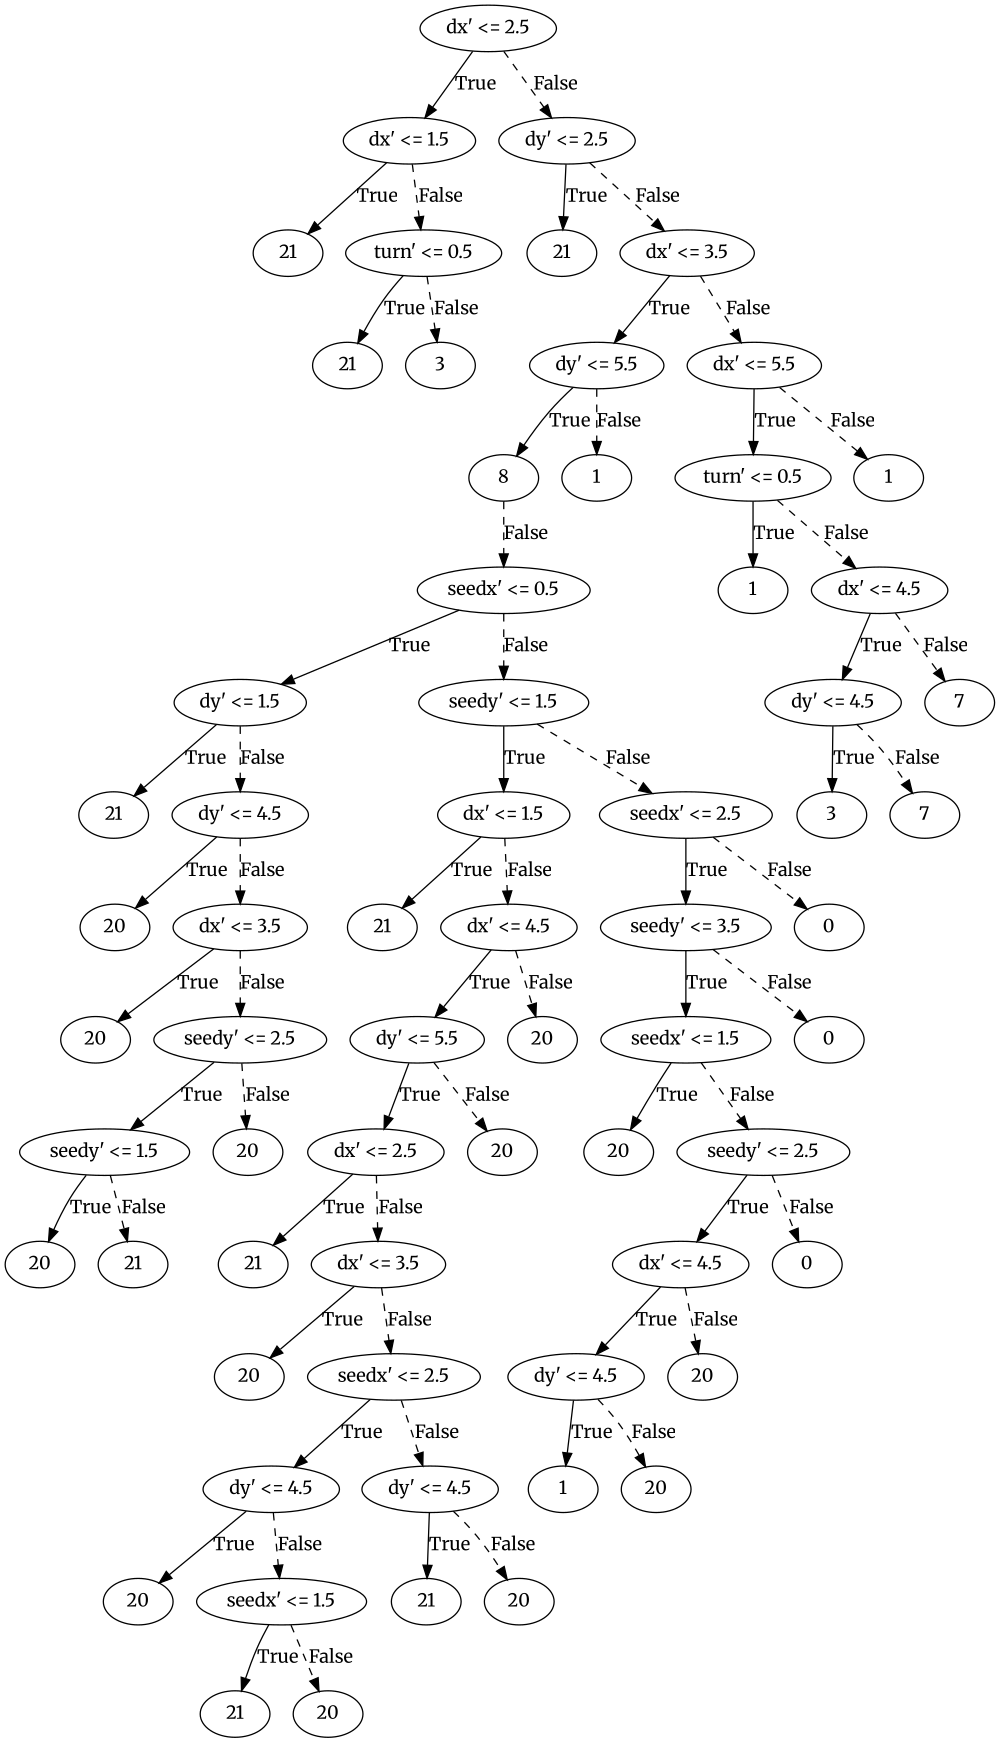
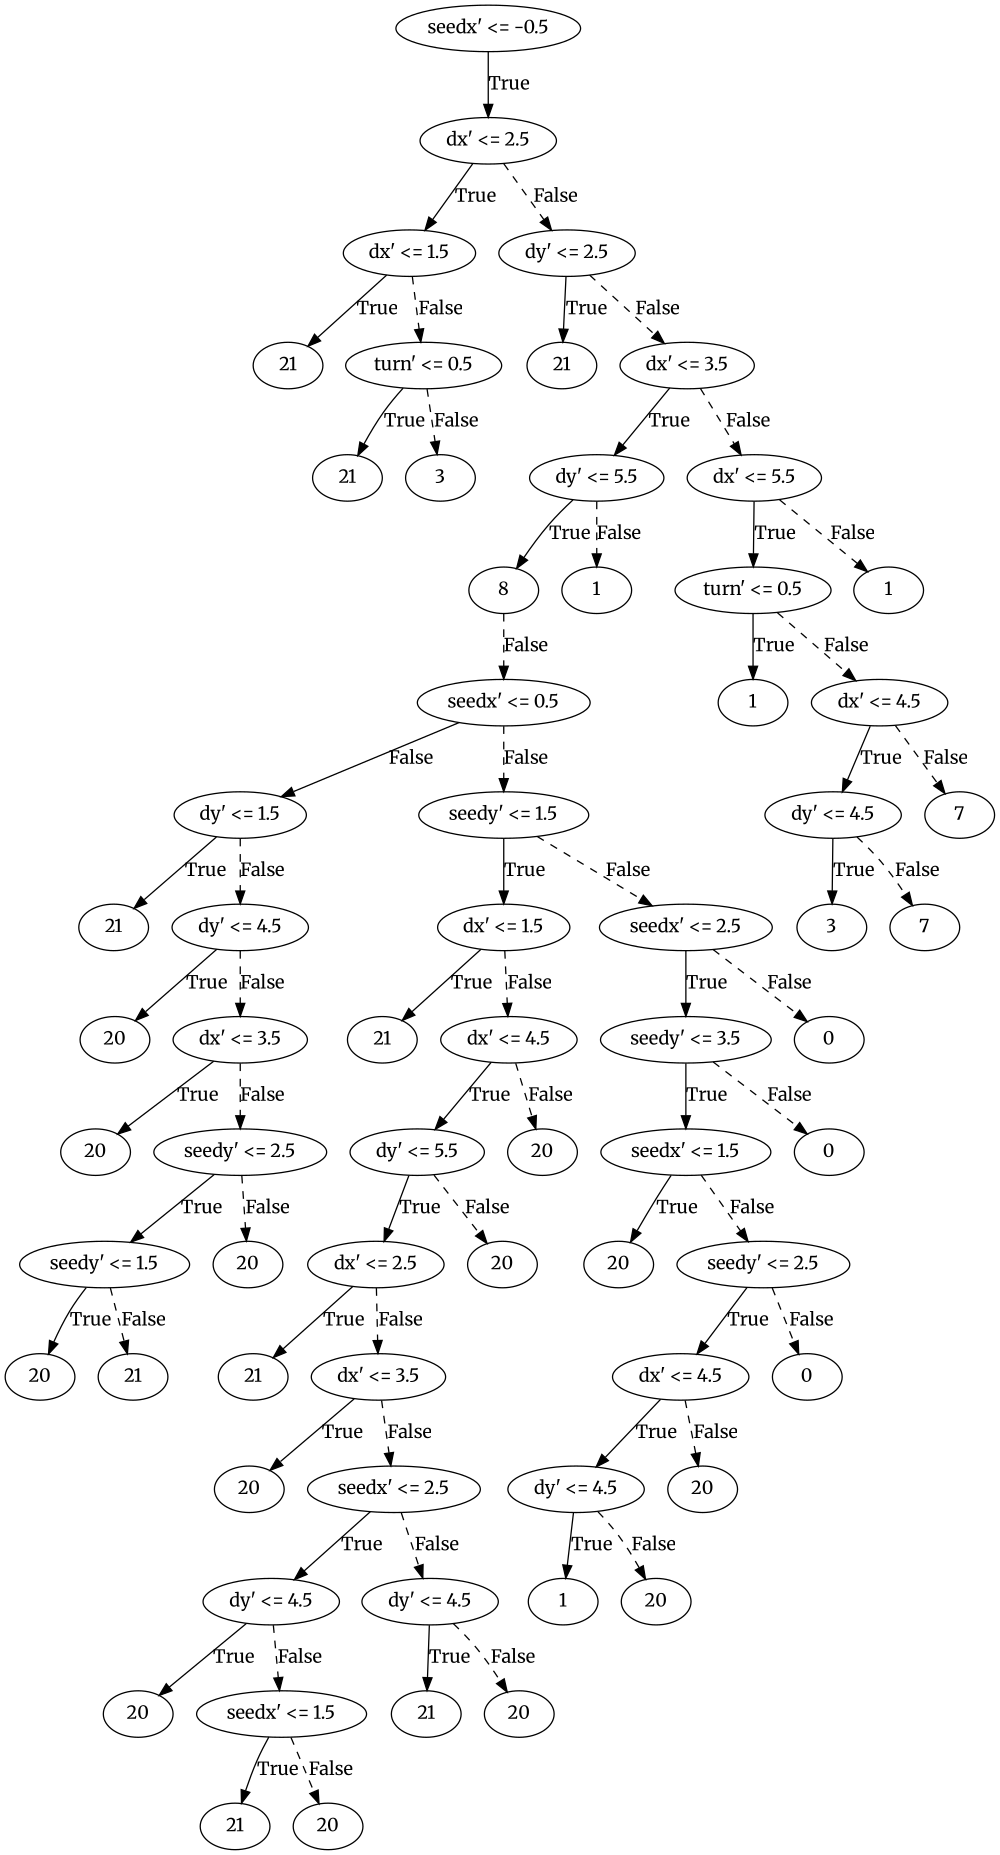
node "seedx' <= -0.5": added
edge "seedx' <= 0.5" -> "dy' <= 1.5": label "True" -> "False"
